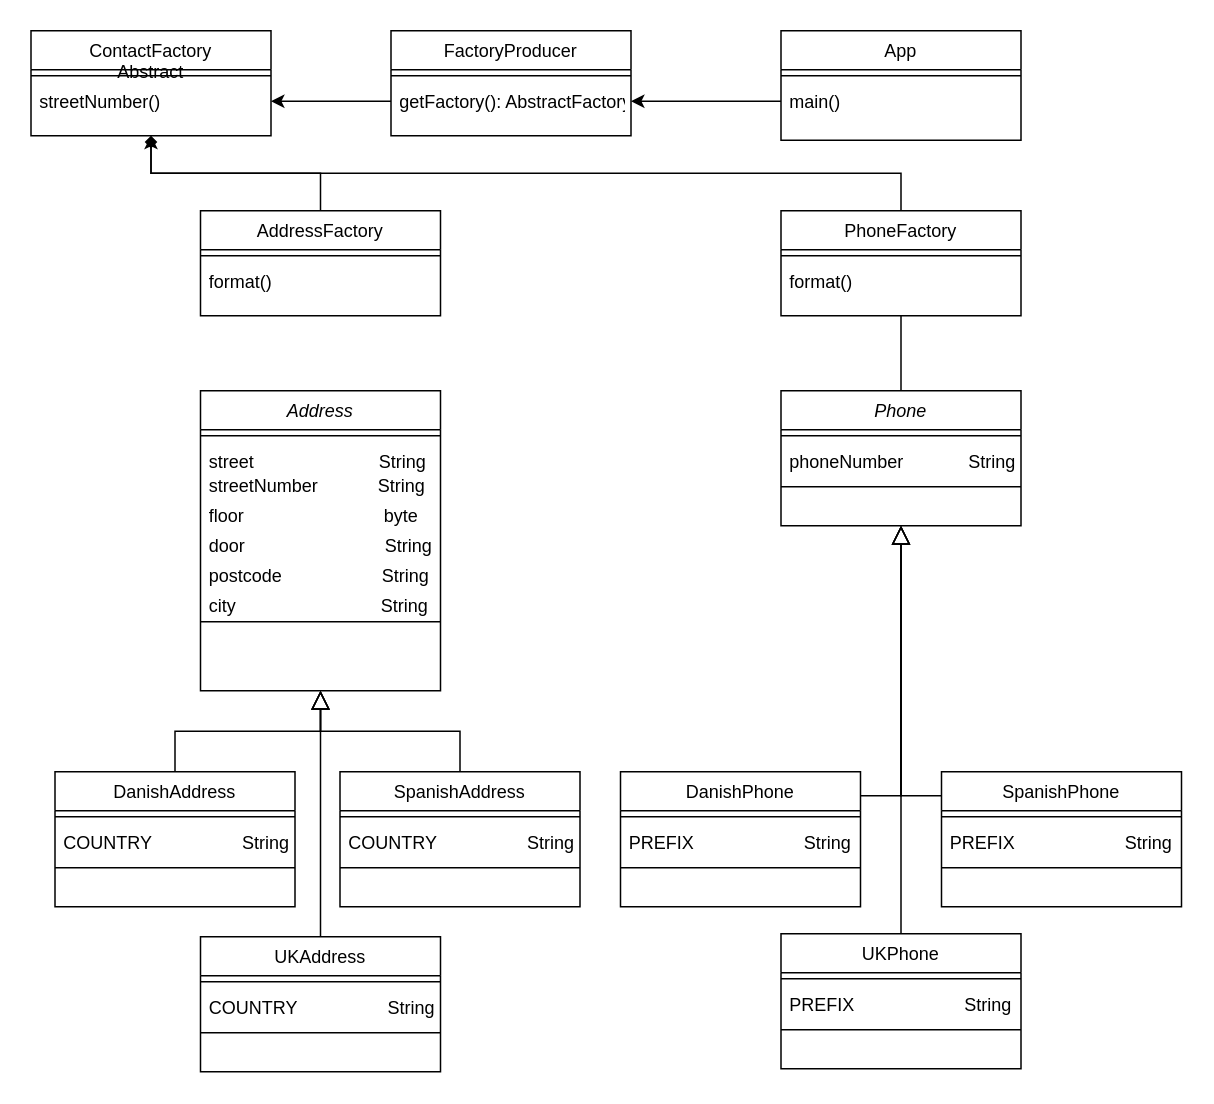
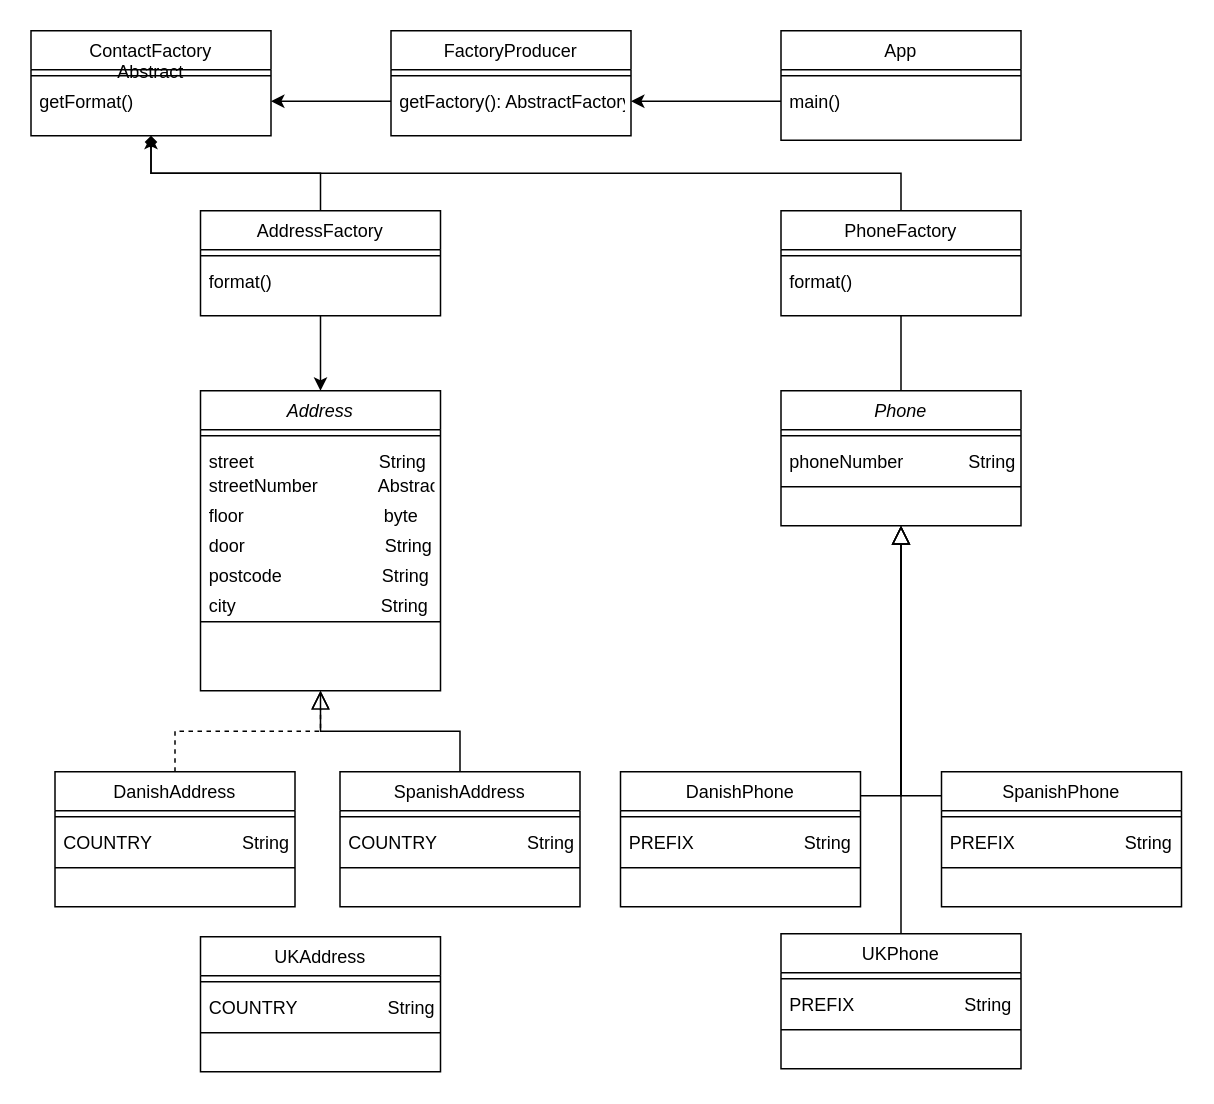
node "streetNumber()": label "streetNumber()" -> "getFormat()"
edge "AddressFactory" -> "Address": added
node "streetNumber String": label "streetNumber String" -> "streetNumber Abstract"
edge "DanishAddress" -> "Address": style solid -> dashed
edge "SpanishAddress" -> "Address": arrowhead block -> open
edge "UKAddress" -> "Address": removed
